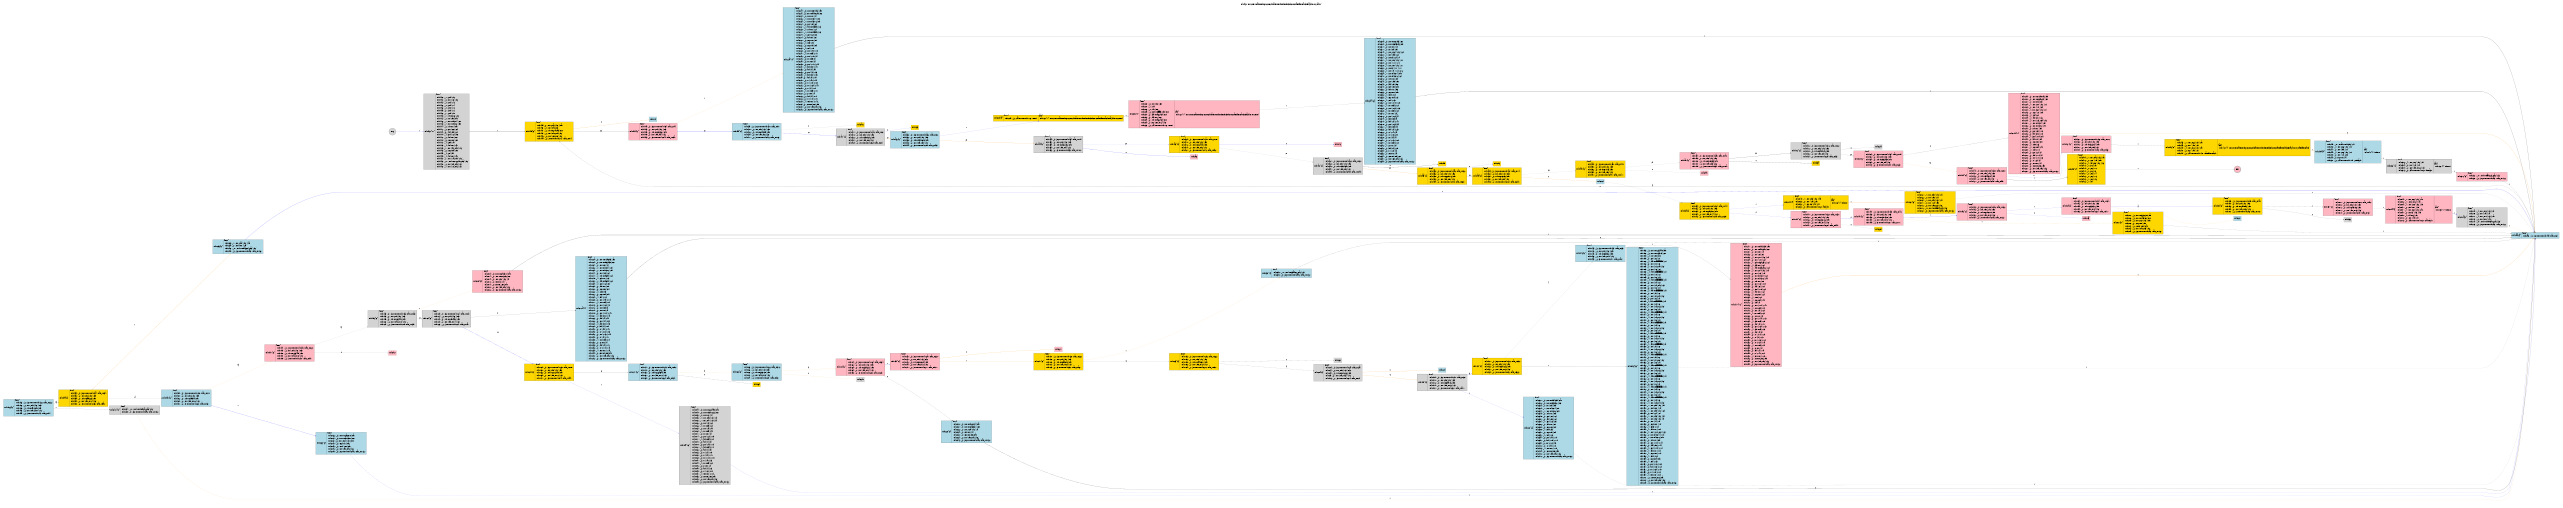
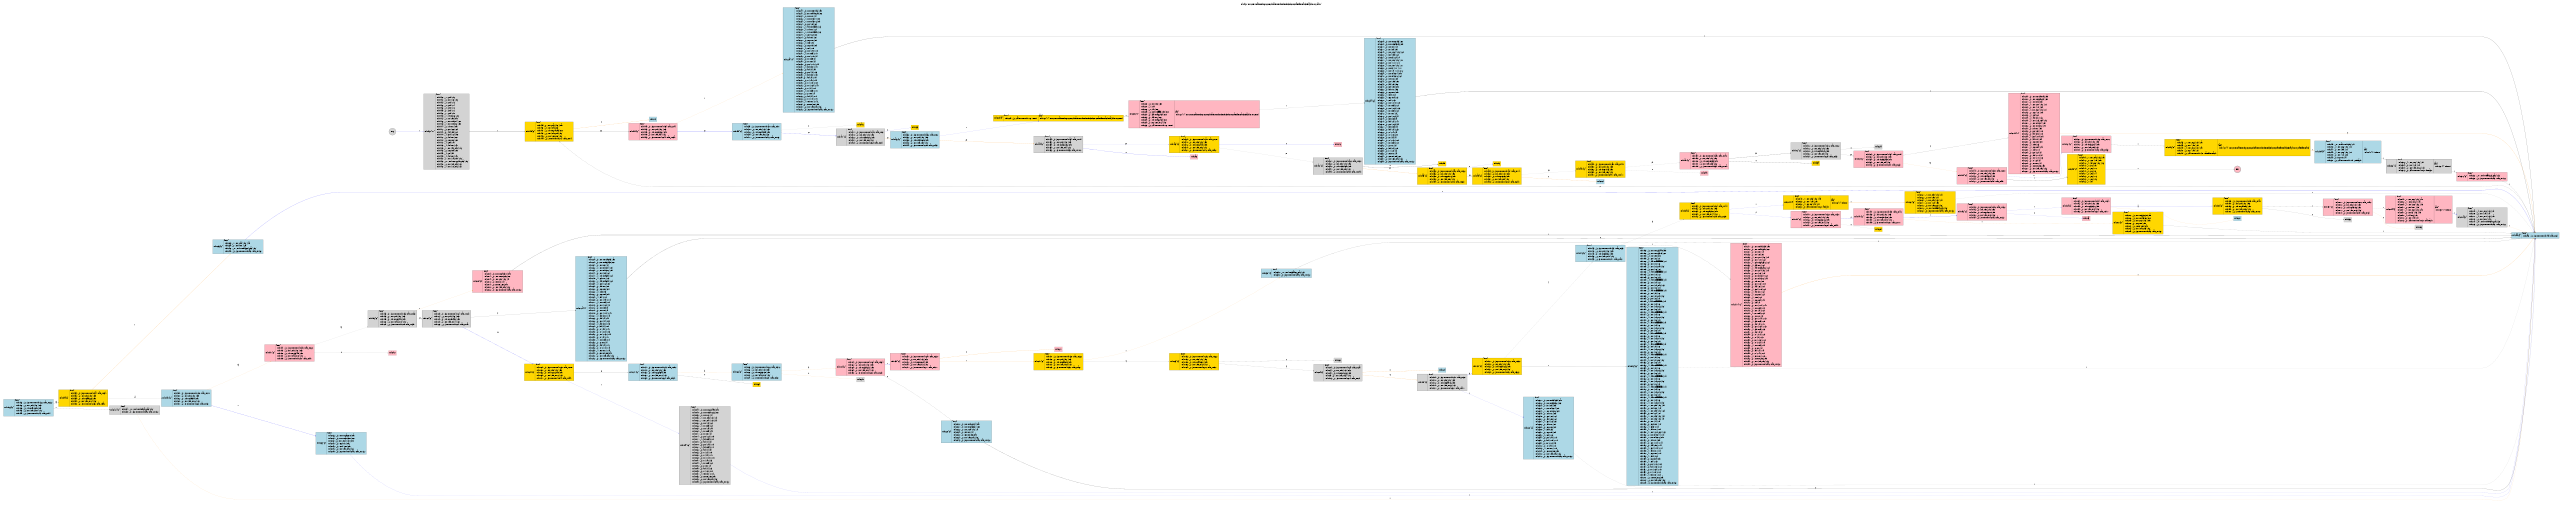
edge "0x40202d" -> "0x401d5f [28]": now "0x401d43 [28]" -> "0x401d5f [28]"
node "0x401e23": added
